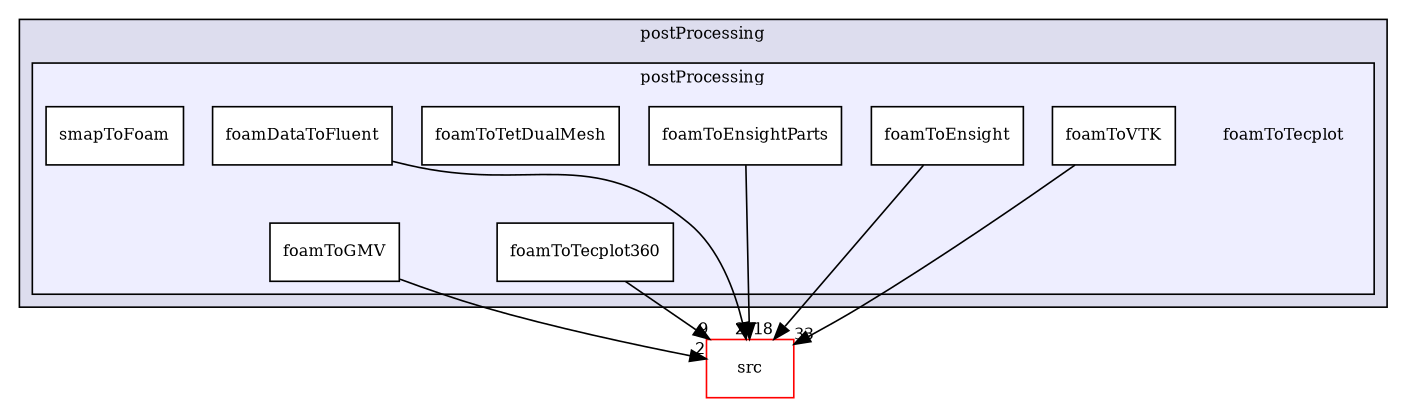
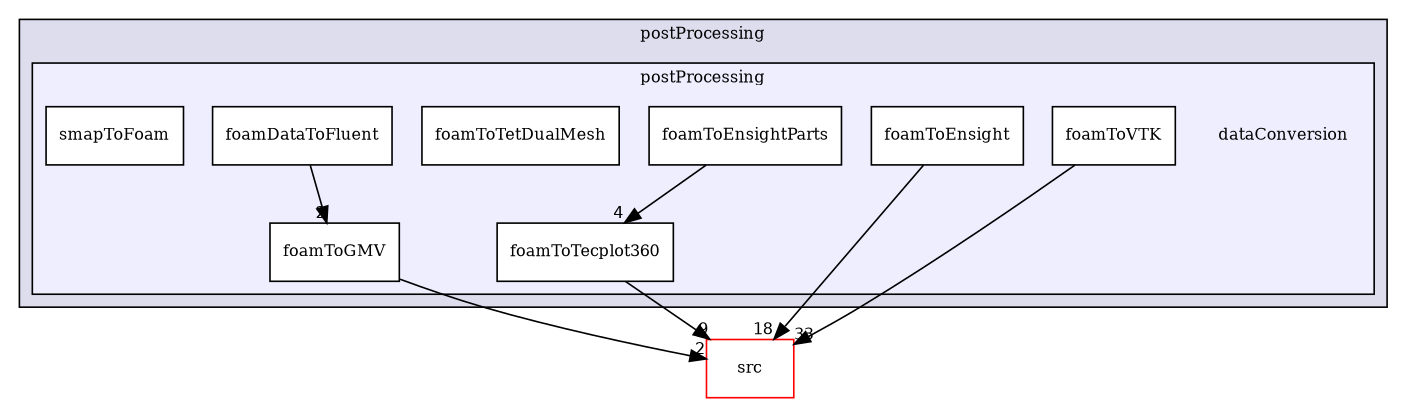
node "foamToTecplot": label "foamToTecplot" -> "dataConversion"
edge "foamDataToFluent" -> "src": now "foamDataToFluent" -> "foamToGMV"
edge "foamToEnsightParts" -> "src": now "foamToEnsightParts" -> "foamToTecplot360"
